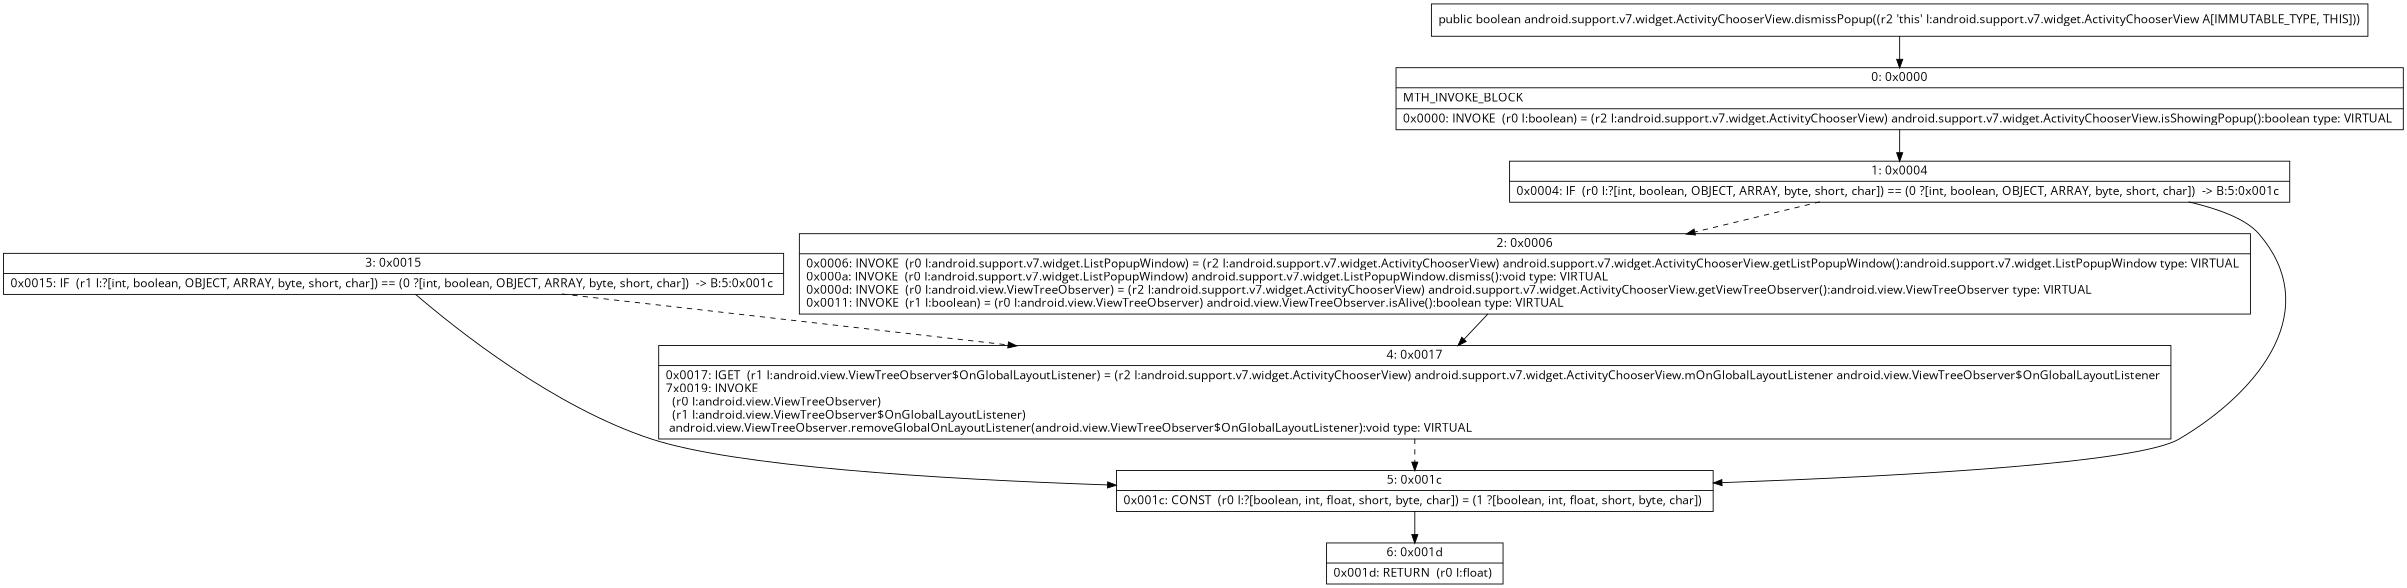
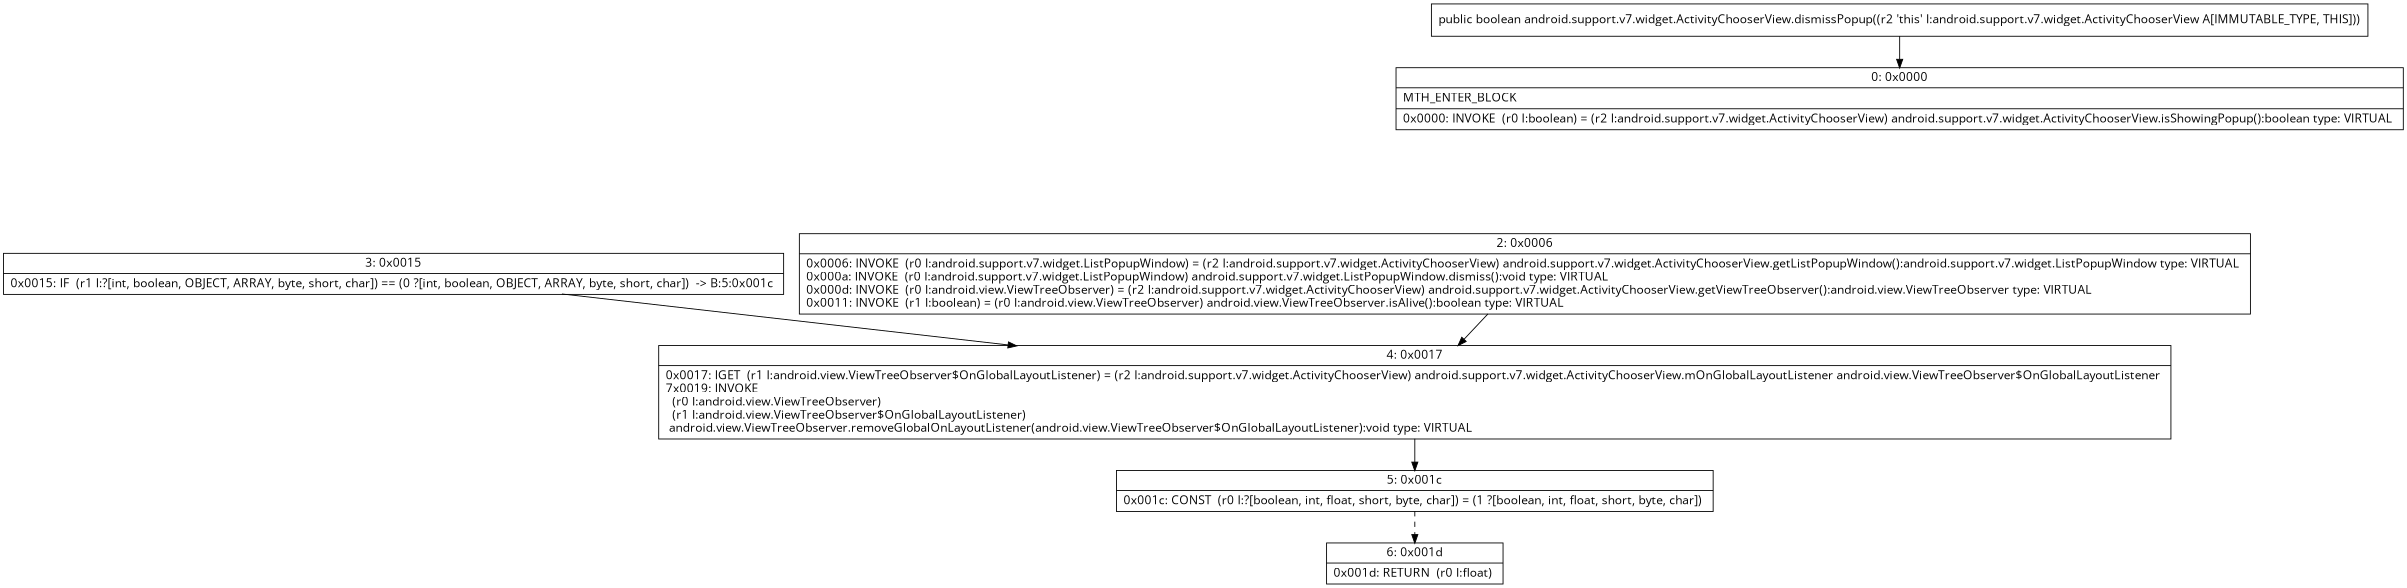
node "0: 0x0000": text "MTH_INVOKE_BLOCK" -> "MTH_ENTER_BLOCK"
node "1: 0x0004": removed
edge "3: 0x0015" -> "4: 0x0017": style dashed -> solid
edge "4: 0x0017" -> "5: 0x001c": style dashed -> solid
edge "3: 0x0015" -> "5: 0x001c": removed
edge "5: 0x001c" -> "6: 0x001d": style solid -> dashed
